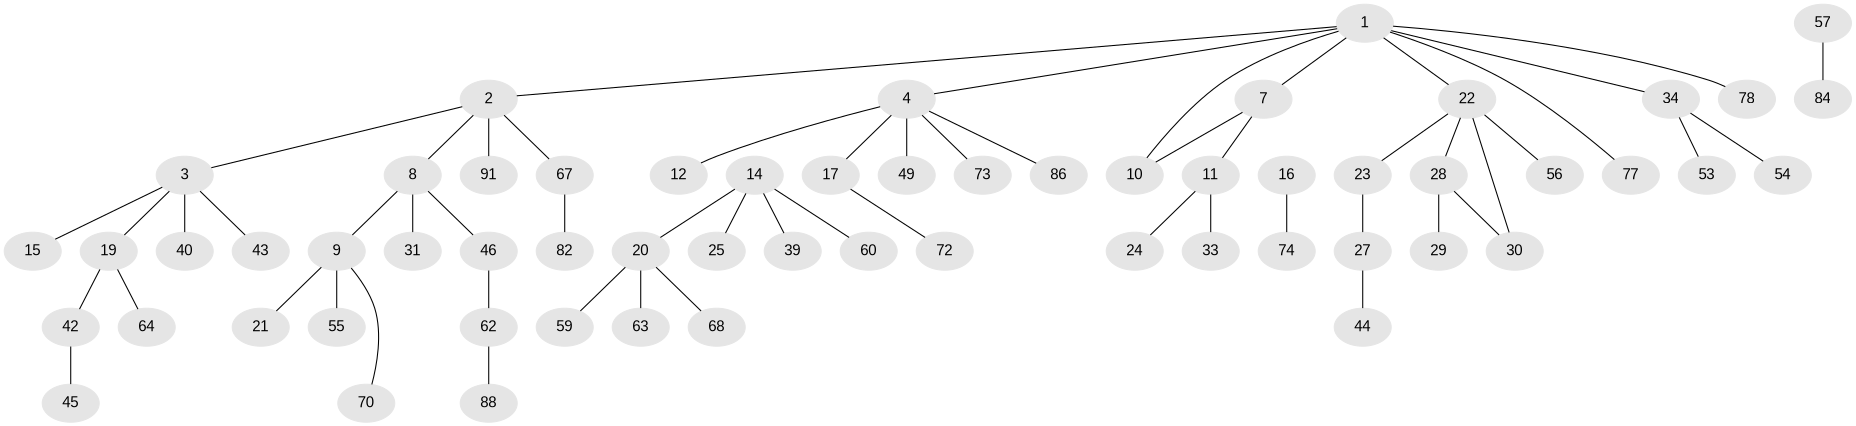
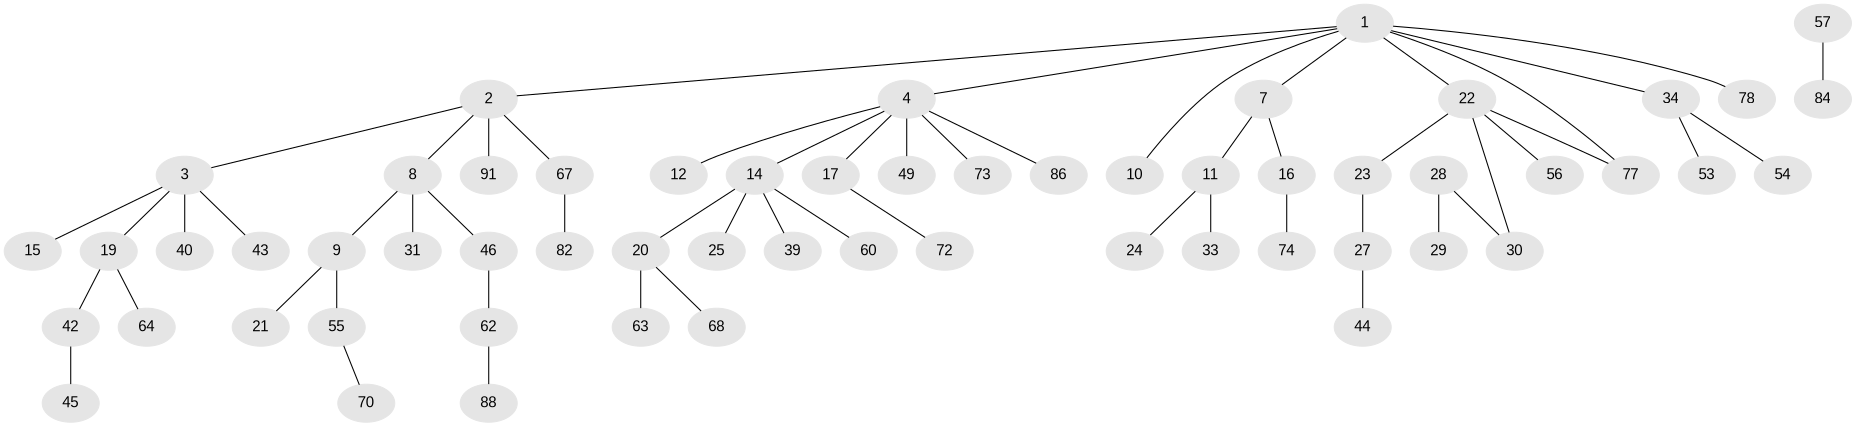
edge "4" -- "14": added
edge "7" -- "10": now "7" -- "16"
edge "22" -- "28": now "22" -- "77"
edge "9" -- "70": now "55" -- "70"
node "59": removed
